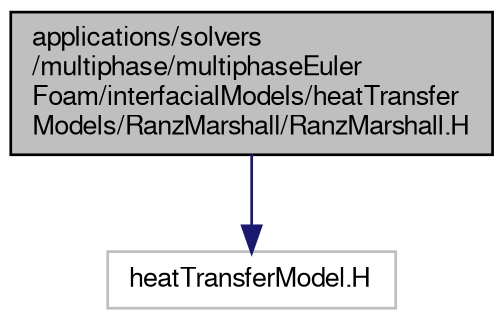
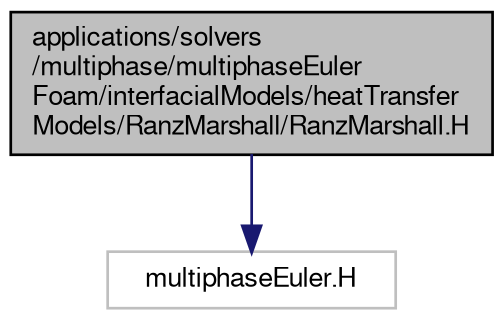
node "heatTransferModel.H": label "heatTransferModel.H" -> "multiphaseEuler.H"
